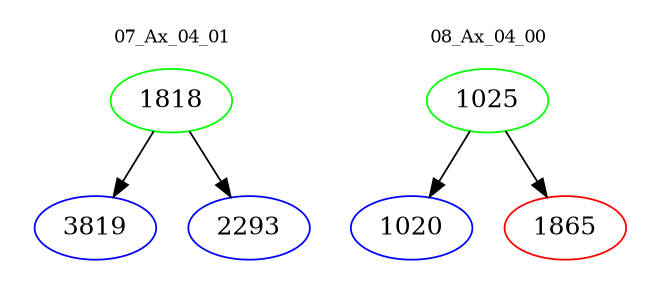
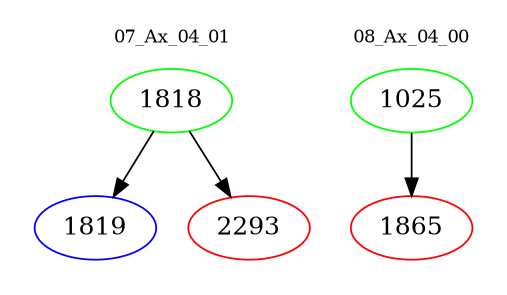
node "3819": label "3819" -> "1819"
node "2293": color blue -> red
node "1020": removed
